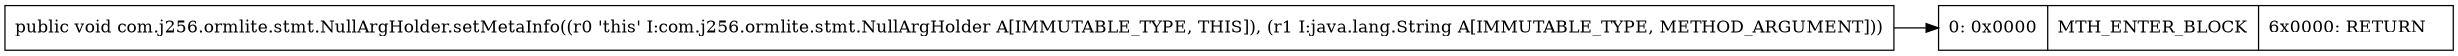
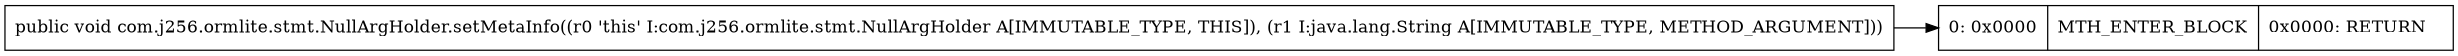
node "0: 0x0000": text "6x0000: RETURN" -> "0x0000: RETURN"
